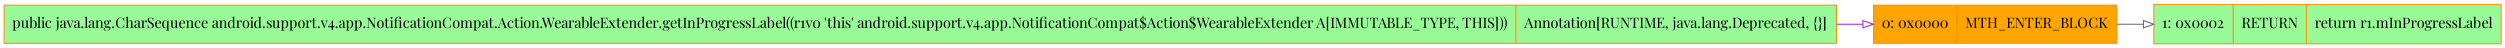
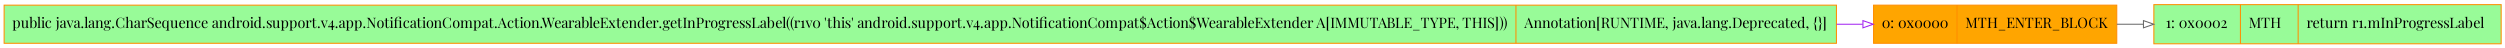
node "1: 0x0002": text "RETURN" -> "MTH"
